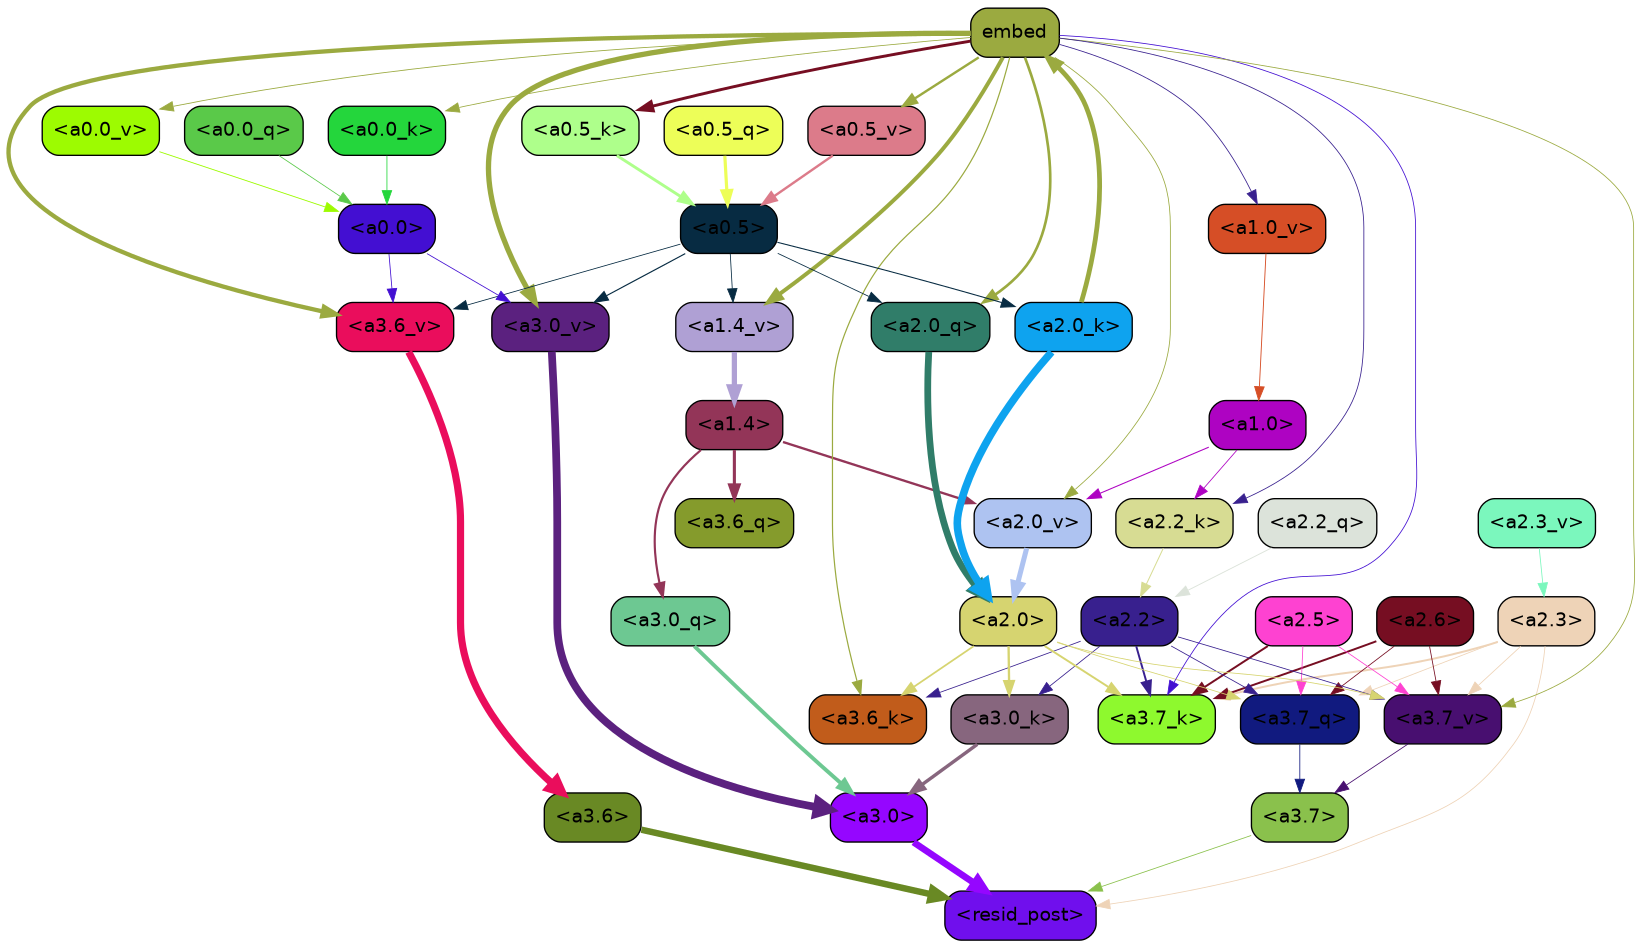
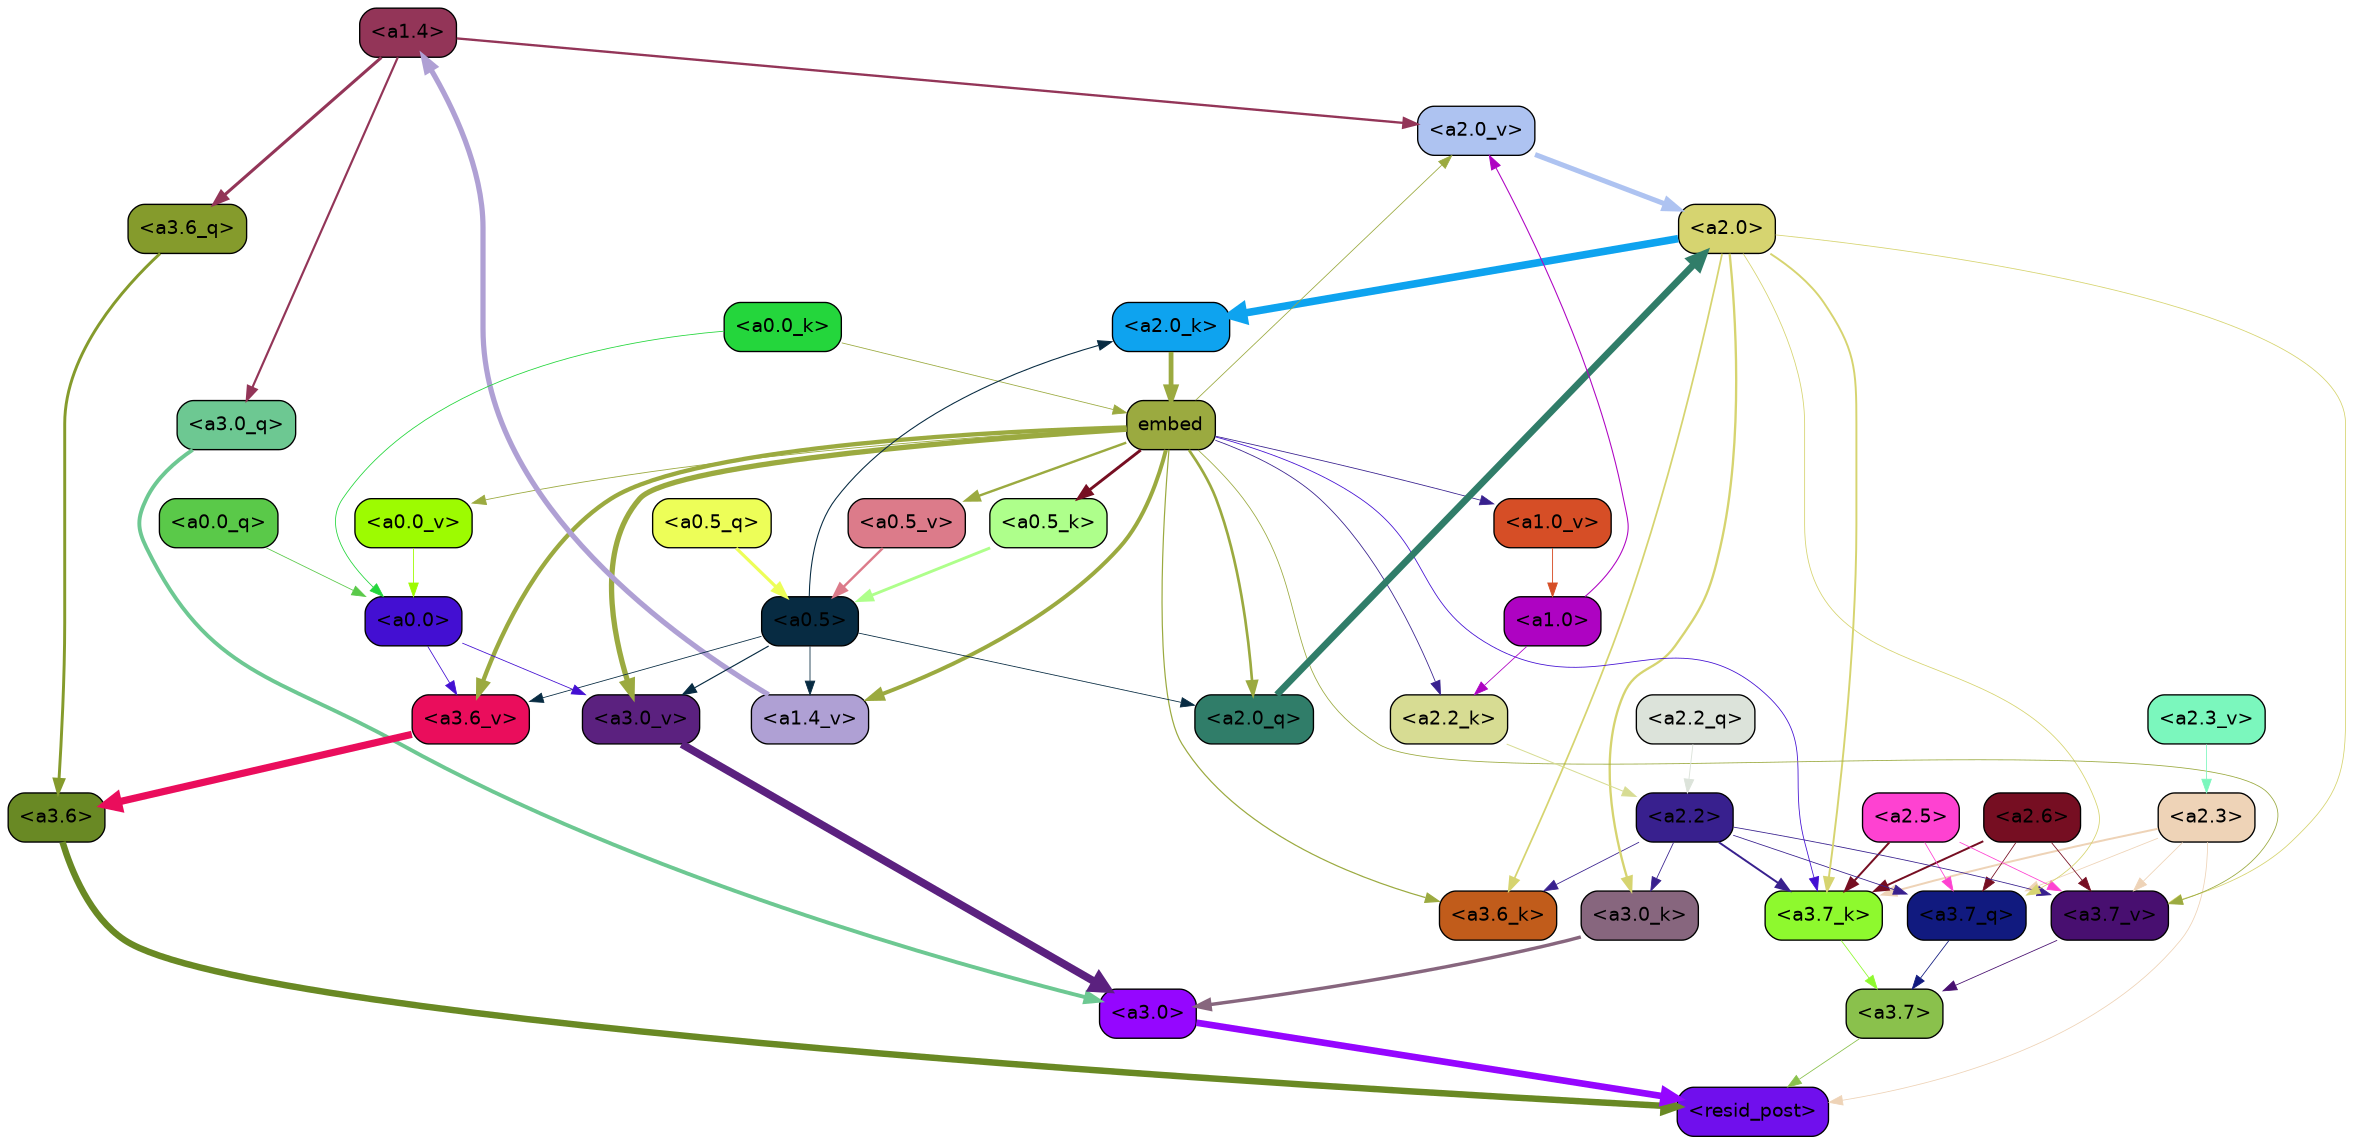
edge "embed" -> "<a0.0_k>": reversed
edge "<a2.0_k>" -> "<a2.0>": reversed
edge "<a3.6_q>" -> "<a3.6>": added
edge "<a3.7_k>" -> "<a3.7>": added
